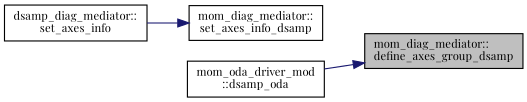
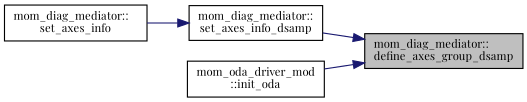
node "dsamp_diag_mediator:: set_axes_info": label "dsamp_diag_mediator:: set_axes_info" -> "mom_diag_mediator:: set_axes_info"
edge "mom_diag_mediator:: set_axes_info_dsamp" -> "mom_diag_mediator:: define_axes_group_dsamp": added
node "mom_oda_driver_mod ::dsamp_oda": label "mom_oda_driver_mod ::dsamp_oda" -> "mom_oda_driver_mod ::init_oda"
